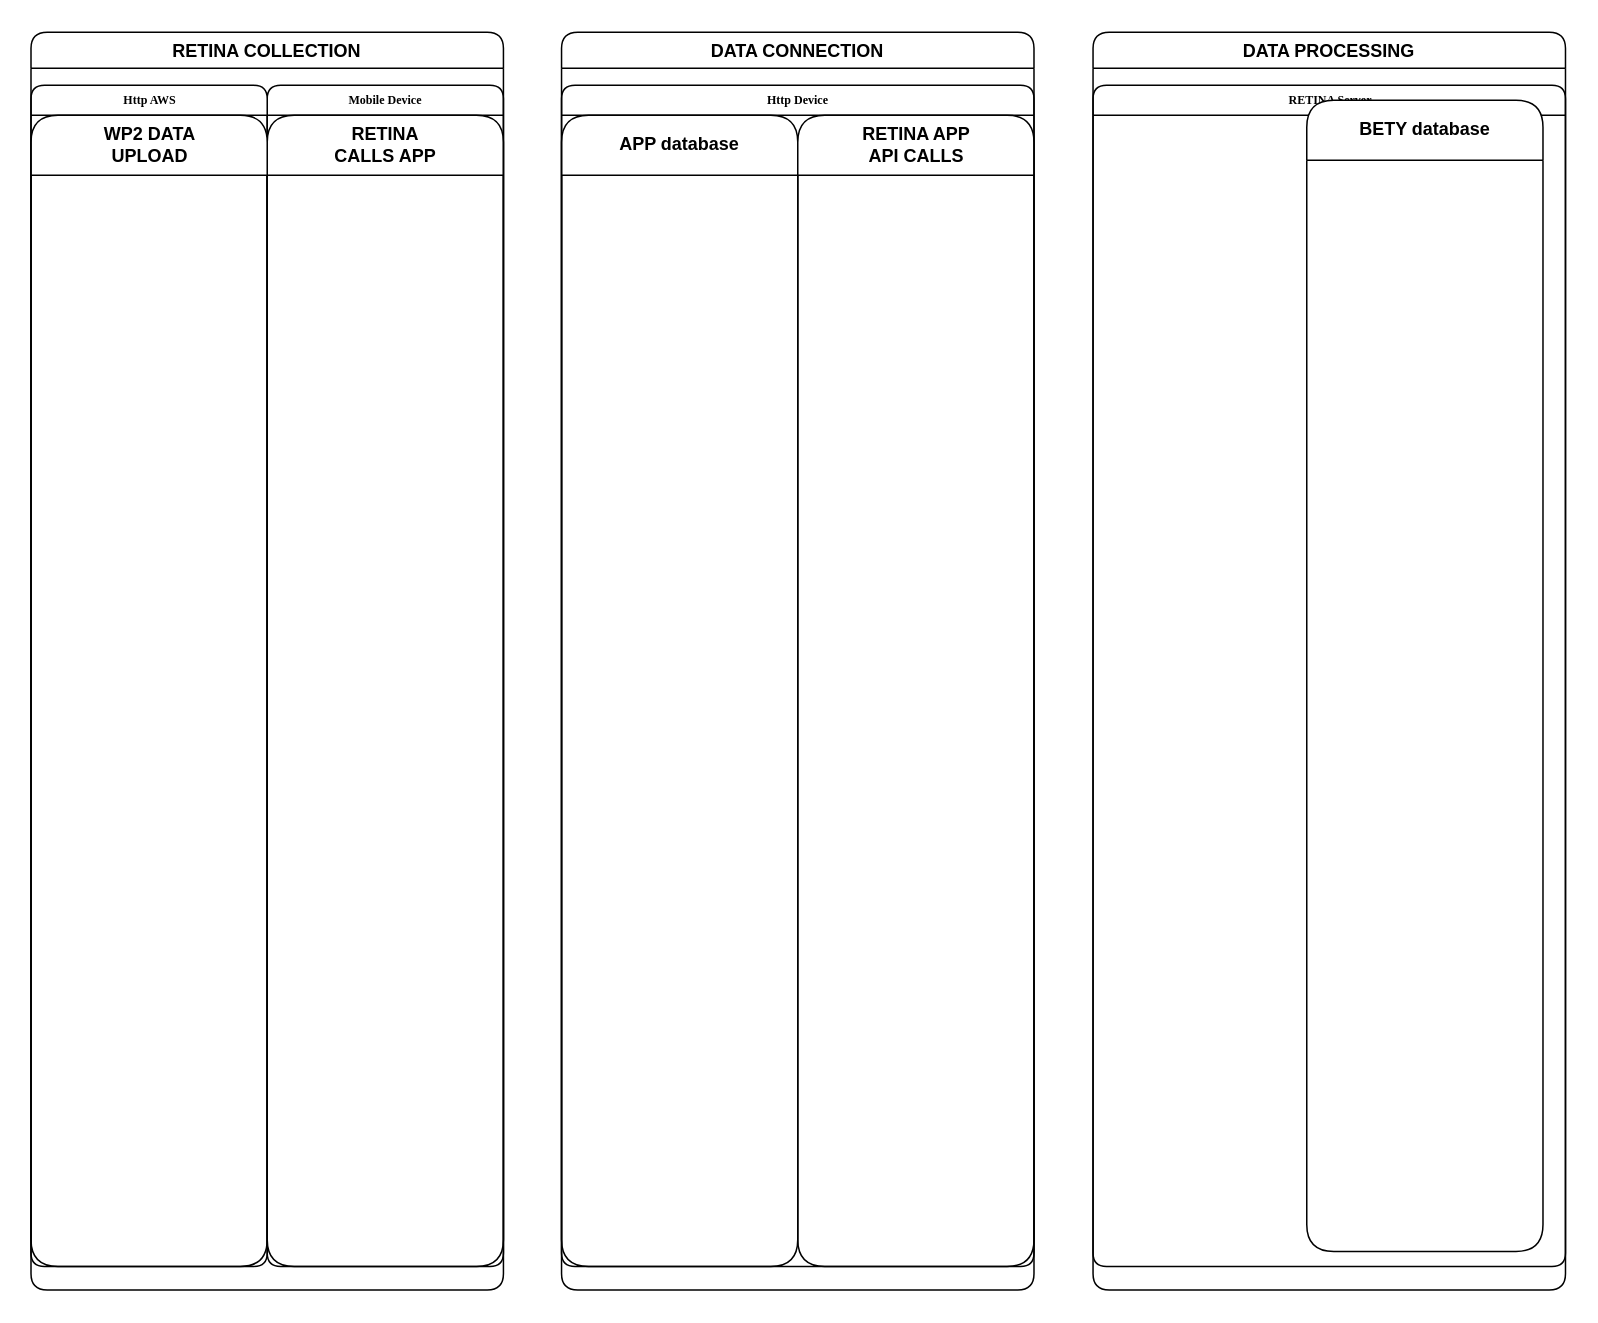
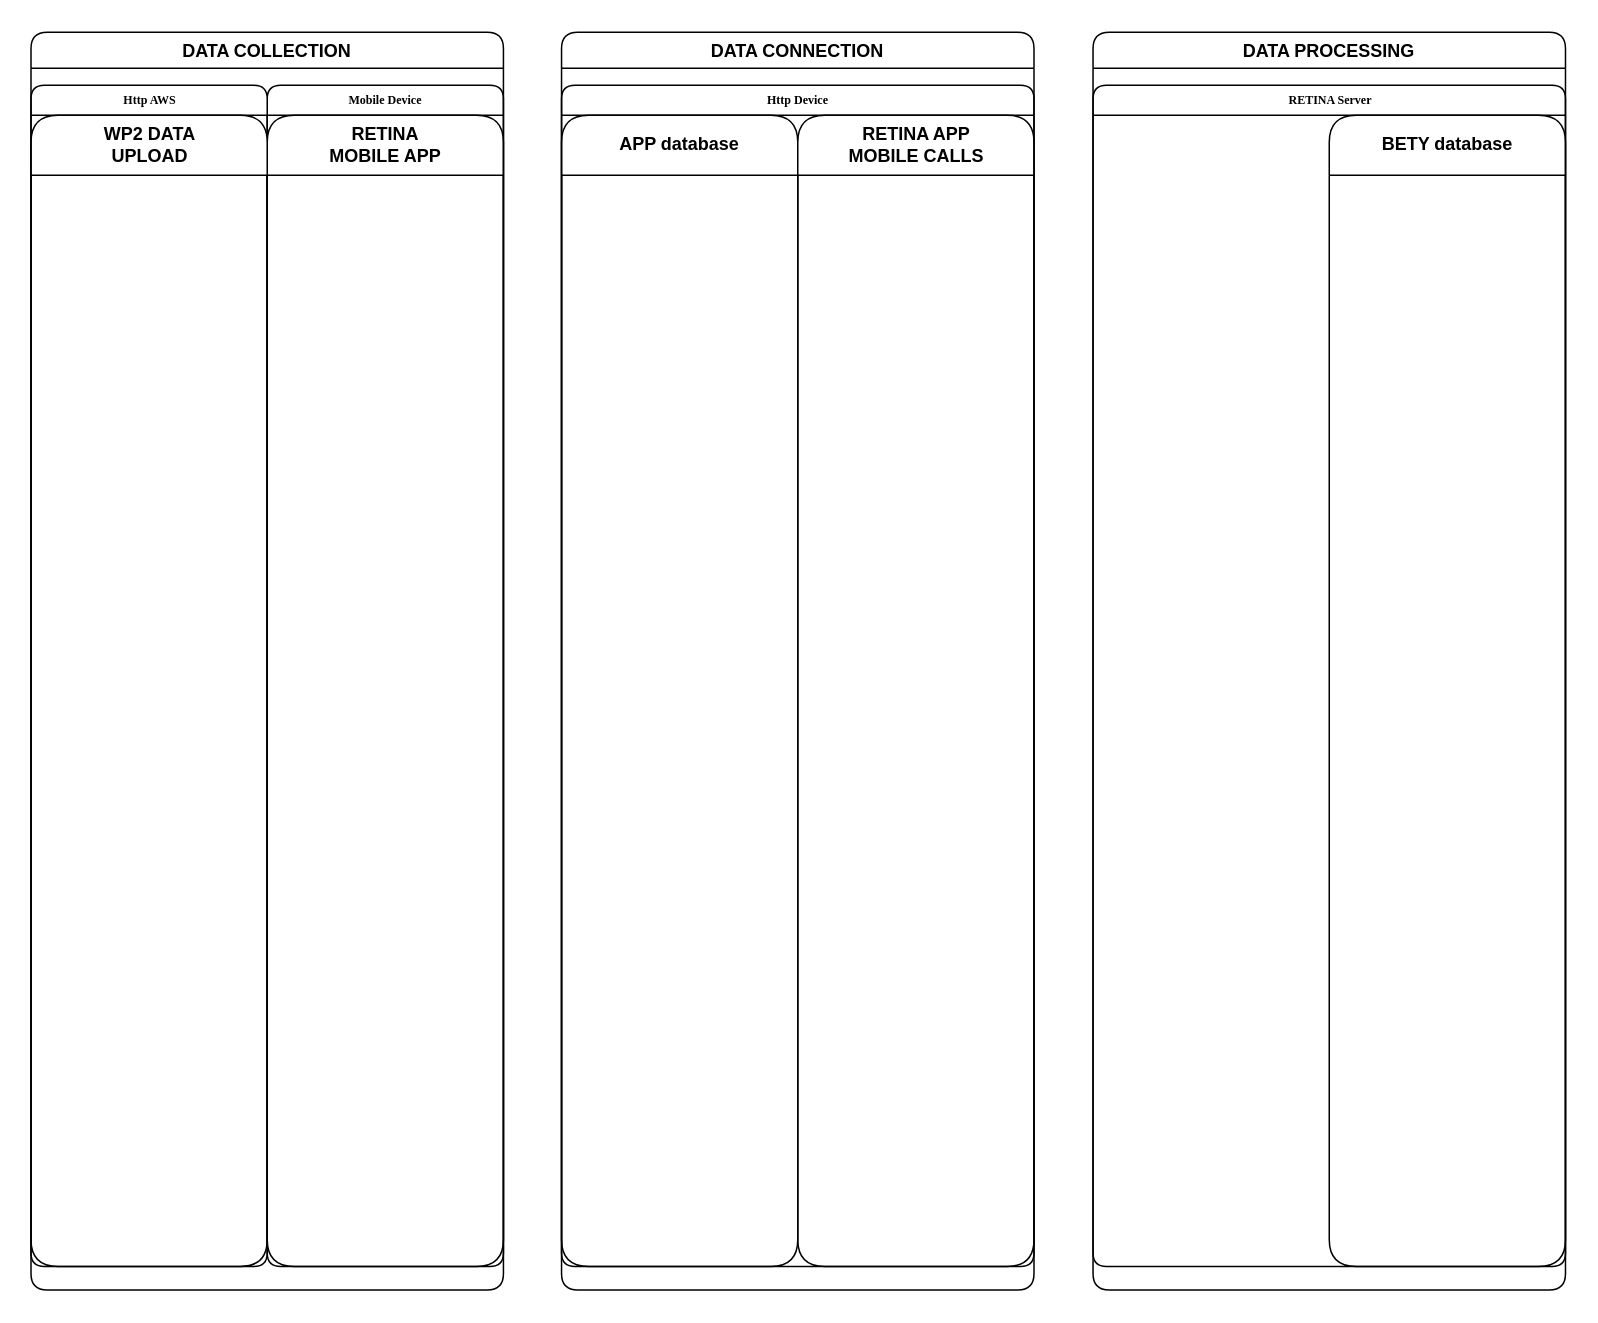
node "RETINA COLLECTION": label "RETINA COLLECTION" -> "DATA COLLECTION"
node "RETINA CALLS APP": label "RETINA CALLS APP" -> "RETINA MOBILE APP"
node "RETINA APP API CALLS": label "RETINA APP API CALLS" -> "RETINA APP MOBILE CALLS"
node "BETY database": moved (1425, 676) -> (1447, 691)
